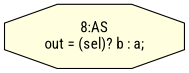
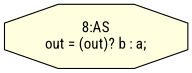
node "8:AS out = (sel)? b : a;": label "8:AS out = (sel)? b : a;" -> "8:AS out = (out)? b : a;"
